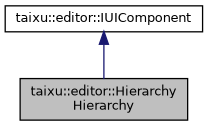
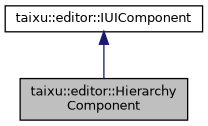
node "taixu::editor::Hierarchy Hierarchy": label "taixu::editor::Hierarchy Hierarchy" -> "taixu::editor::Hierarchy Component"
